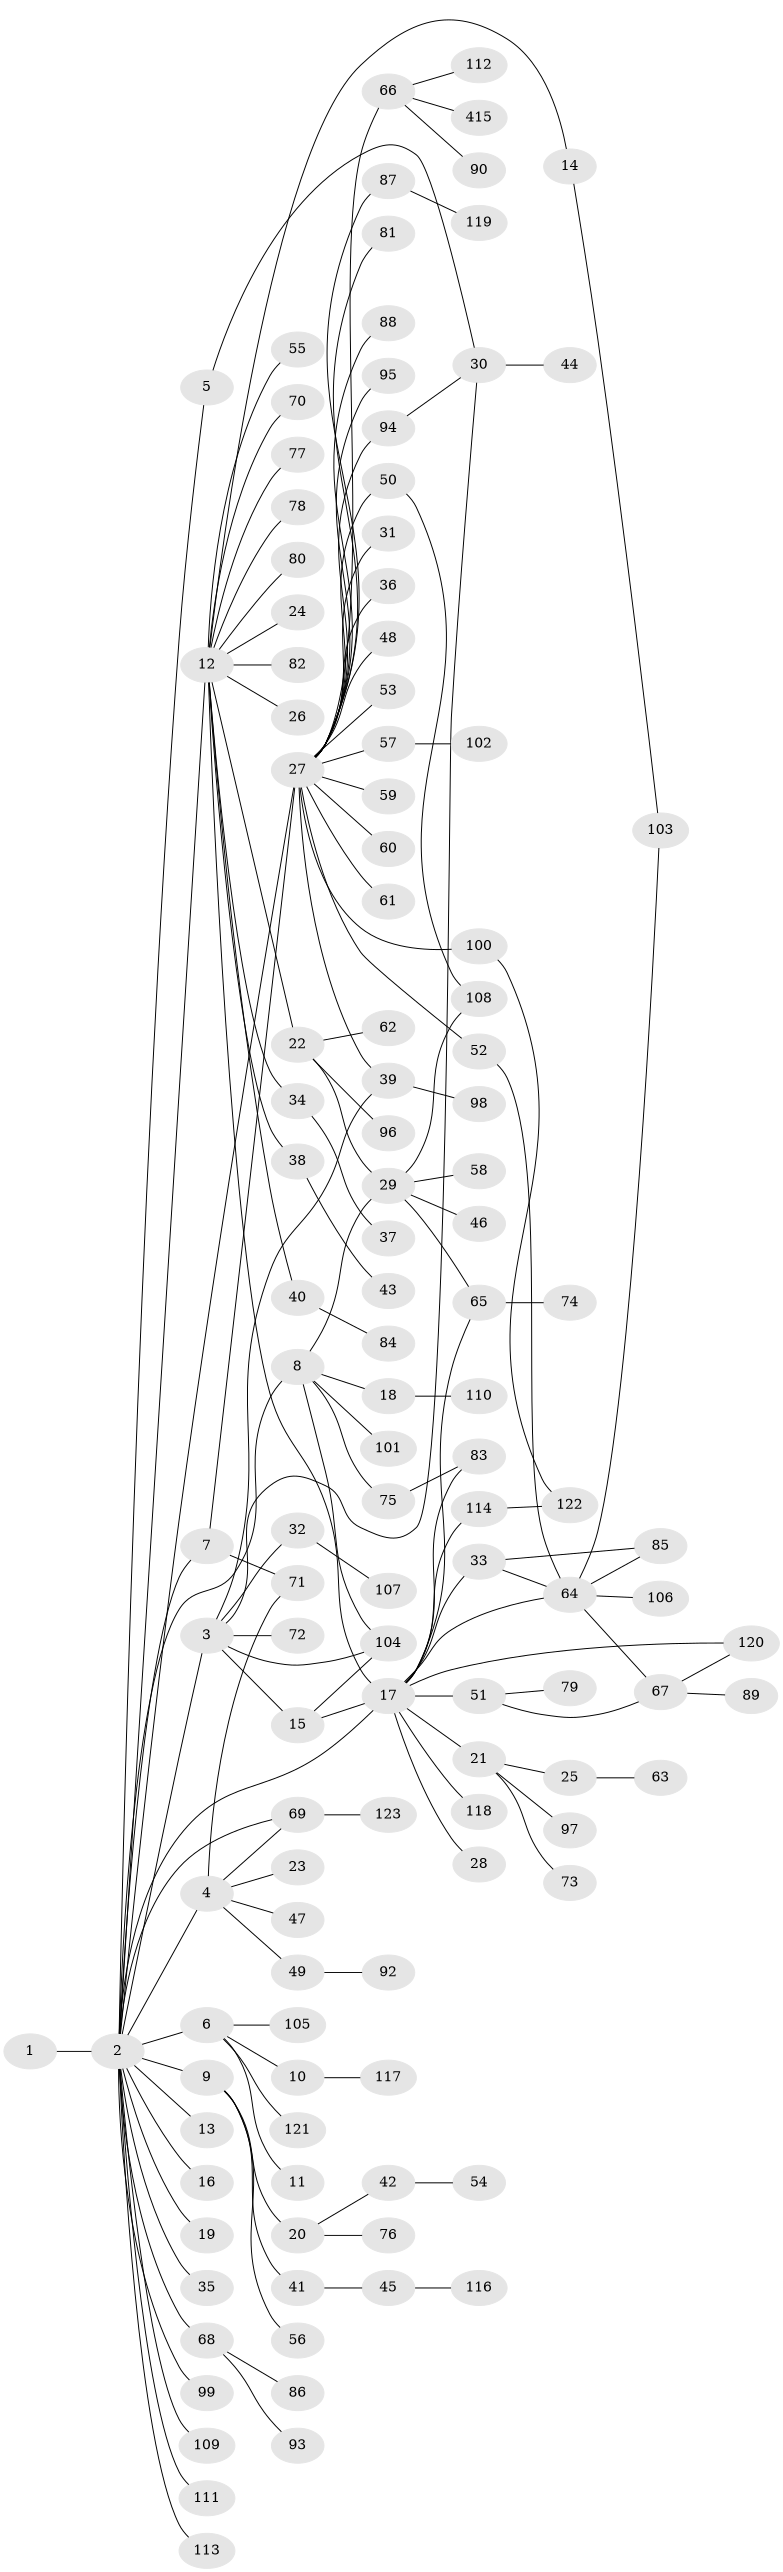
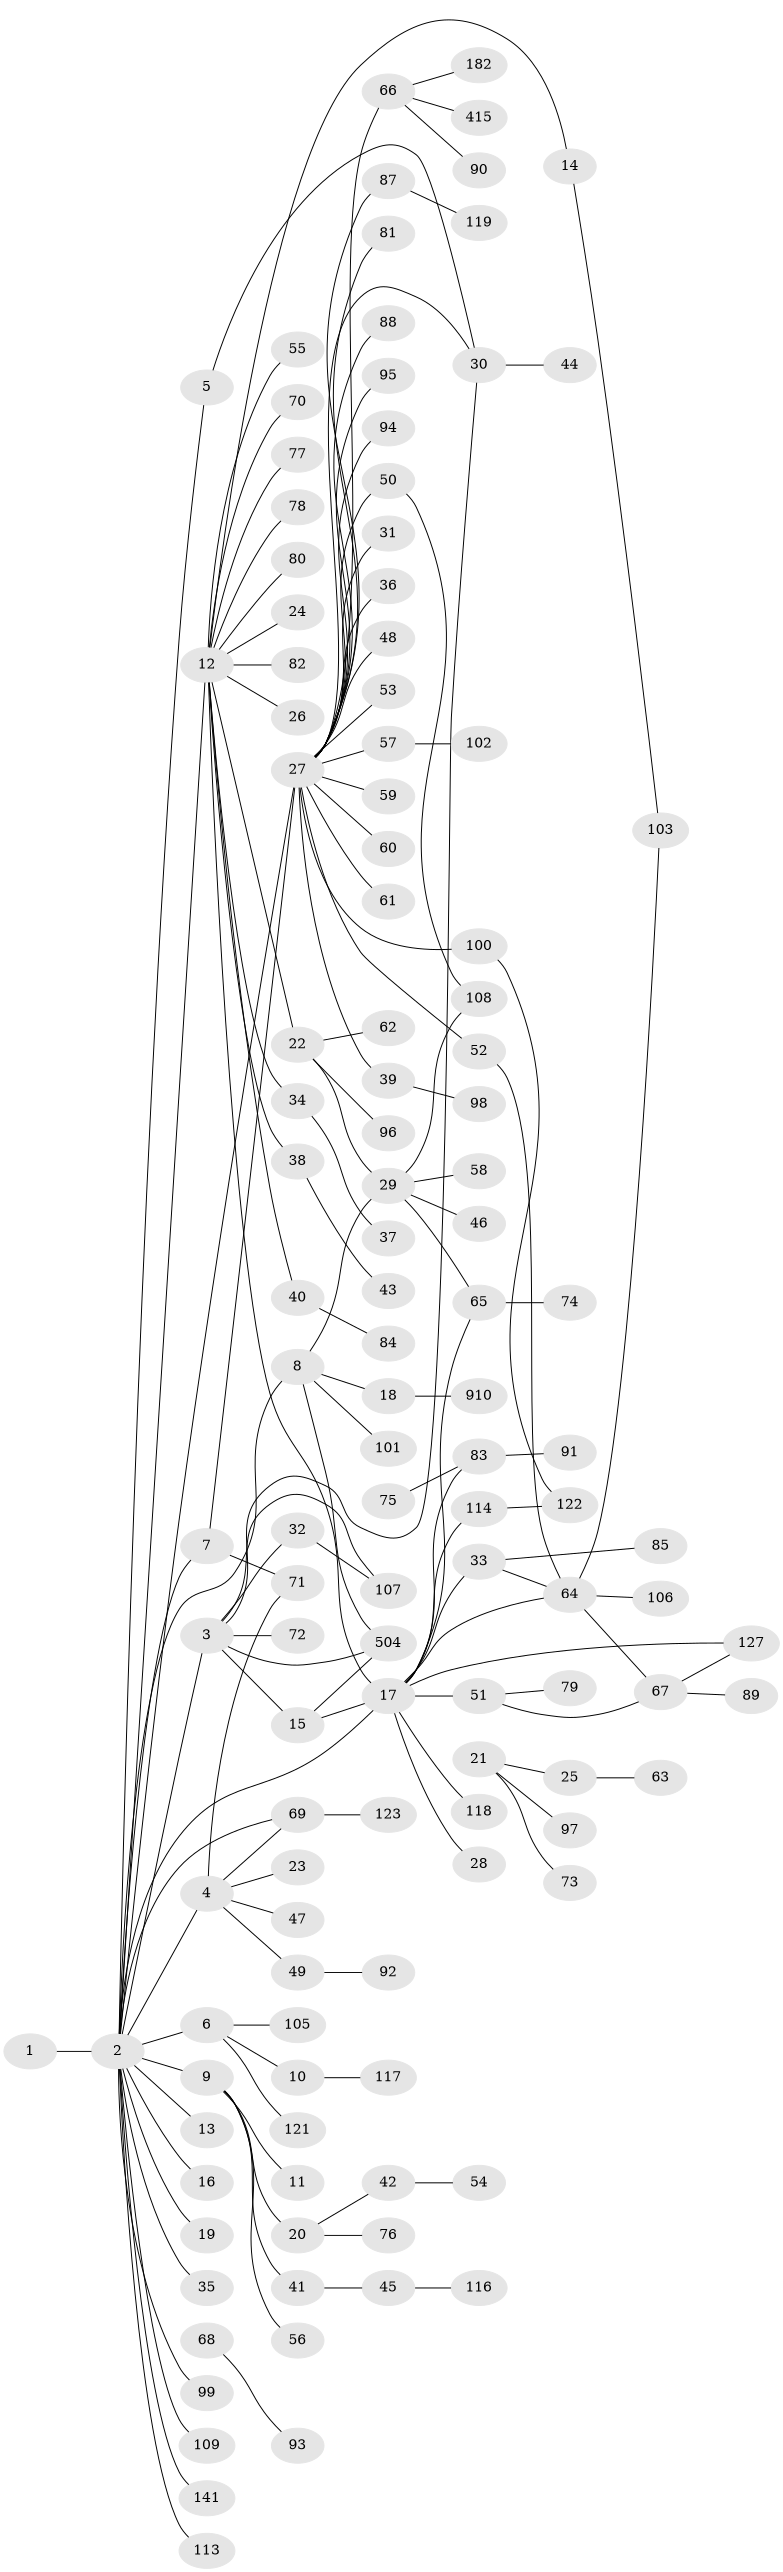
node "112": label "112" -> "182"
edge "30" -- "94": now "30" -- "27"
edge "39" -- "3": now "107" -- "3"
node "110": label "110" -> "910"
edge "8" -- "75": removed
node "91": added
edge "85" -- "64": removed
node "104": label "104" -> "504"
node "120": label "120" -> "127"
edge "17" -- "21": removed
edge "6" -- "11": now "9" -- "11"
edge "2" -- "68": removed
node "86": removed
node "111": label "111" -> "141"
